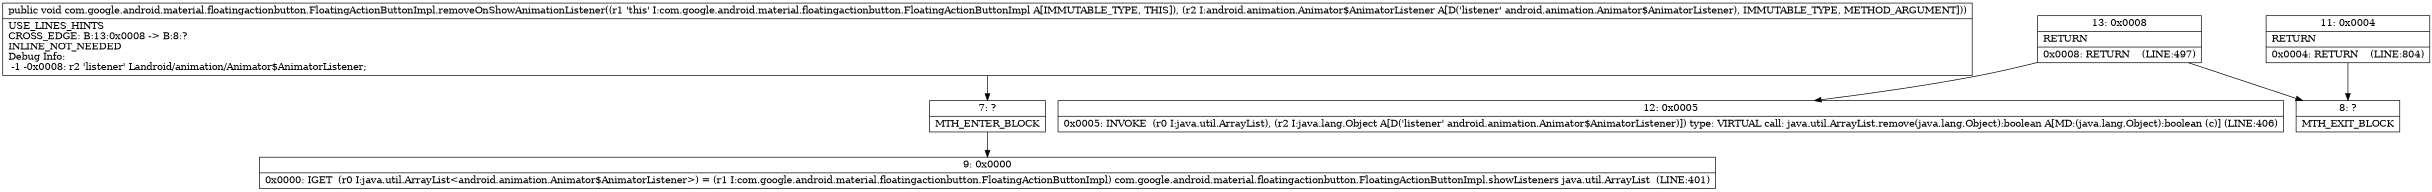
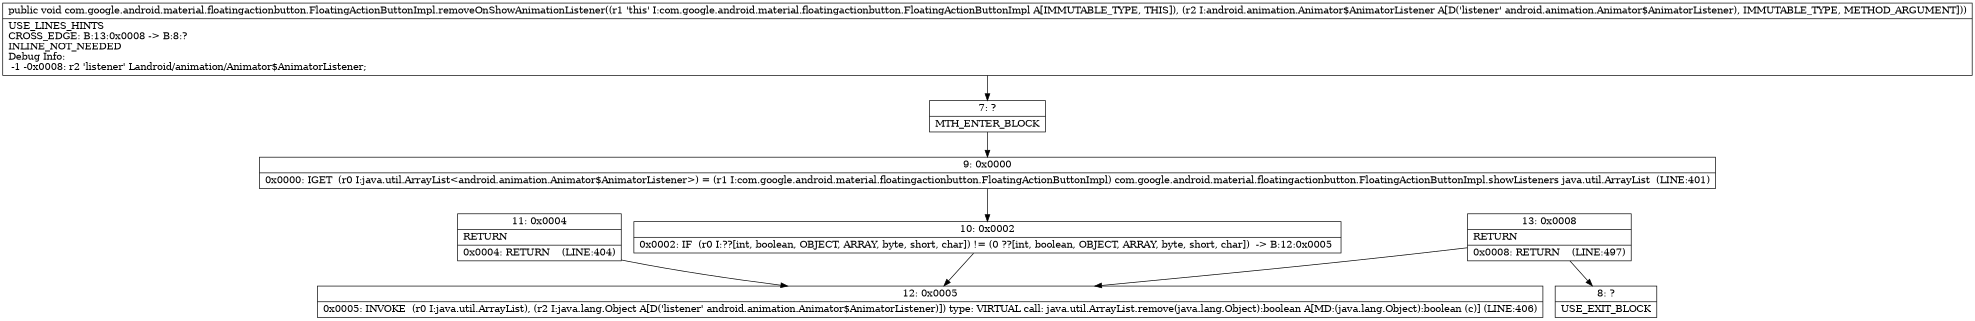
node "11: 0x0004": text "0x0004: RETURN    (LINE:804)" -> "0x0004: RETURN    (LINE:404)"
edge "11: 0x0004" -> "8: ?": now "11: 0x0004" -> "12: 0x0005"
node "8: ?": text "MTH_EXIT_BLOCK" -> "USE_EXIT_BLOCK"
node "10: 0x0002": added
